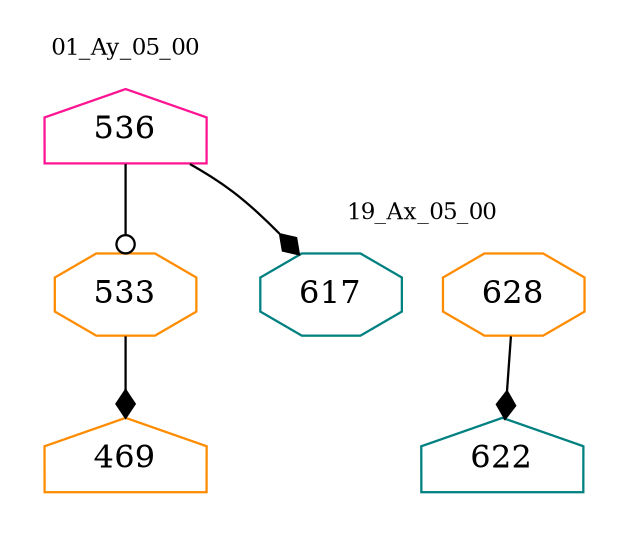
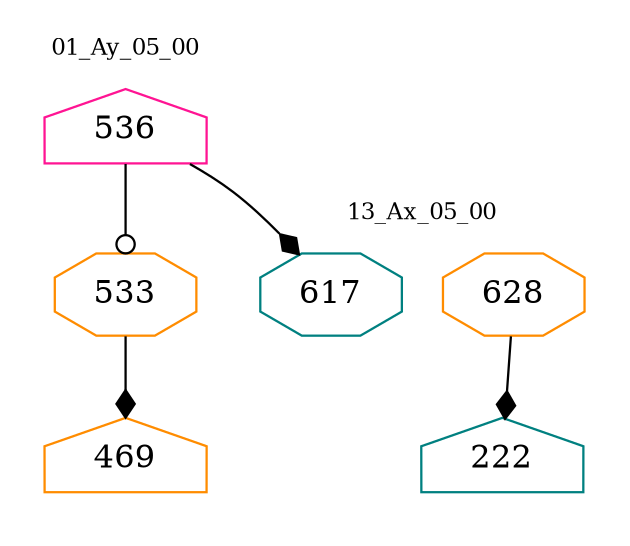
cluster "19_Ax_05_00": label "19_Ax_05_00" -> "13_Ax_05_00"
node "622": label "622" -> "222"
